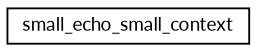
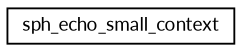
node "small_echo_small_context": label "small_echo_small_context" -> "sph_echo_small_context"
